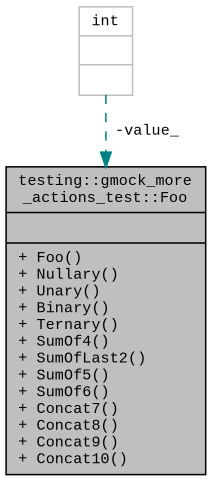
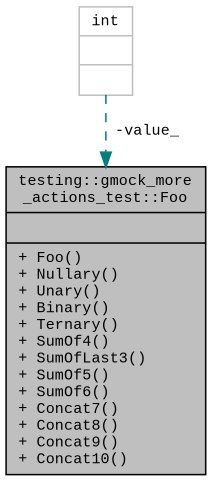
node "testing::gmock_more": text "+ SumOfLast2()" -> "+ SumOfLast3()"
